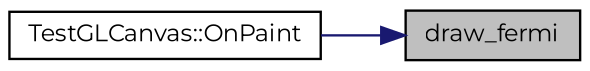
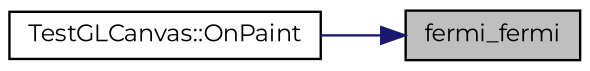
node "draw_fermi": label "draw_fermi" -> "fermi_fermi"
